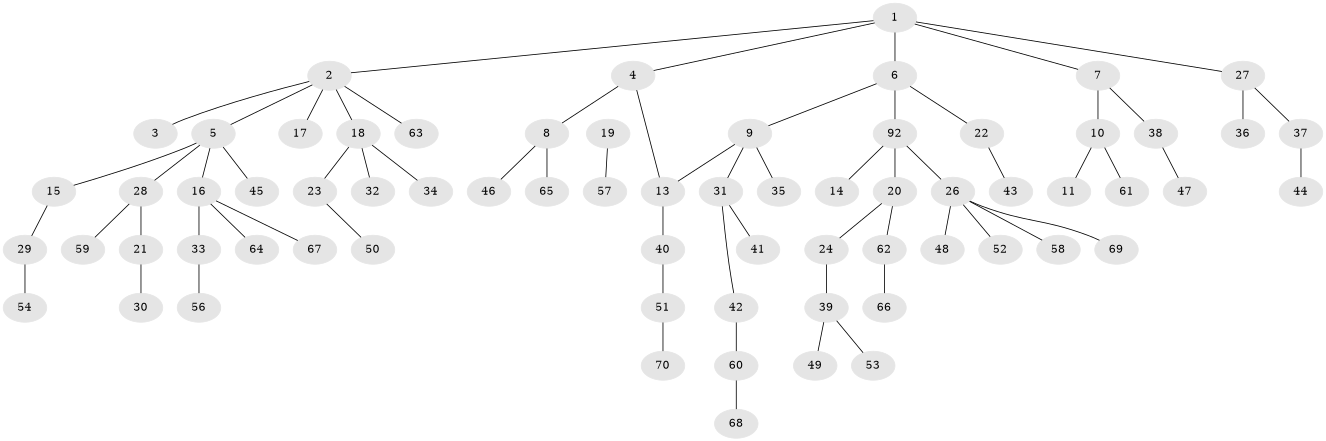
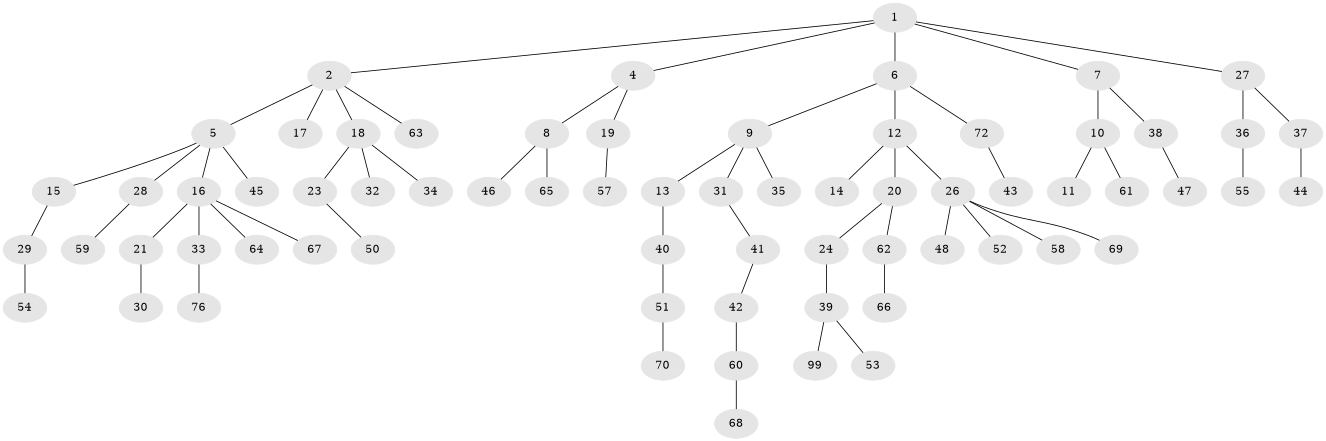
node "3": removed
edge "4" -- "13": now "4" -- "19"
node "92": label "92" -> "12"
node "22": label "22" -> "72"
node "55": added
edge "28" -- "21": now "16" -- "21"
edge "31" -- "42": now "41" -- "42"
node "56": label "56" -> "76"
node "49": label "49" -> "99"
